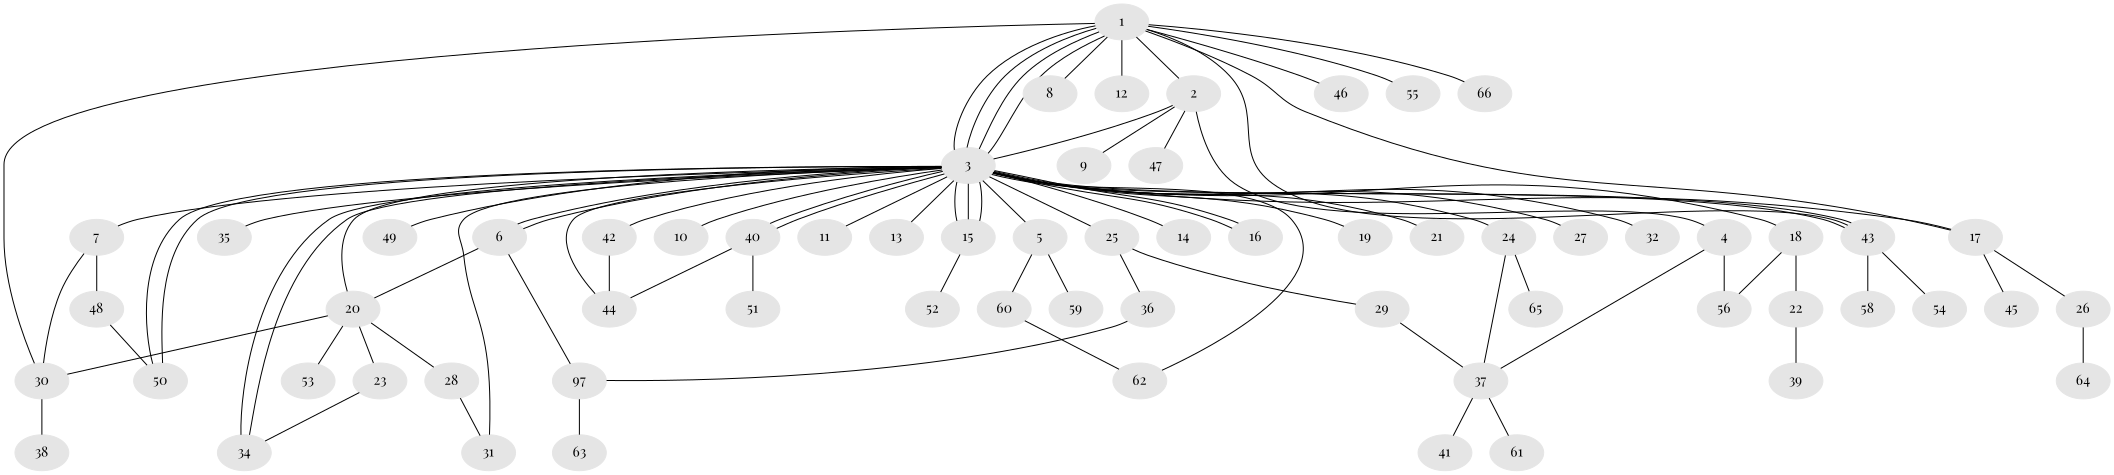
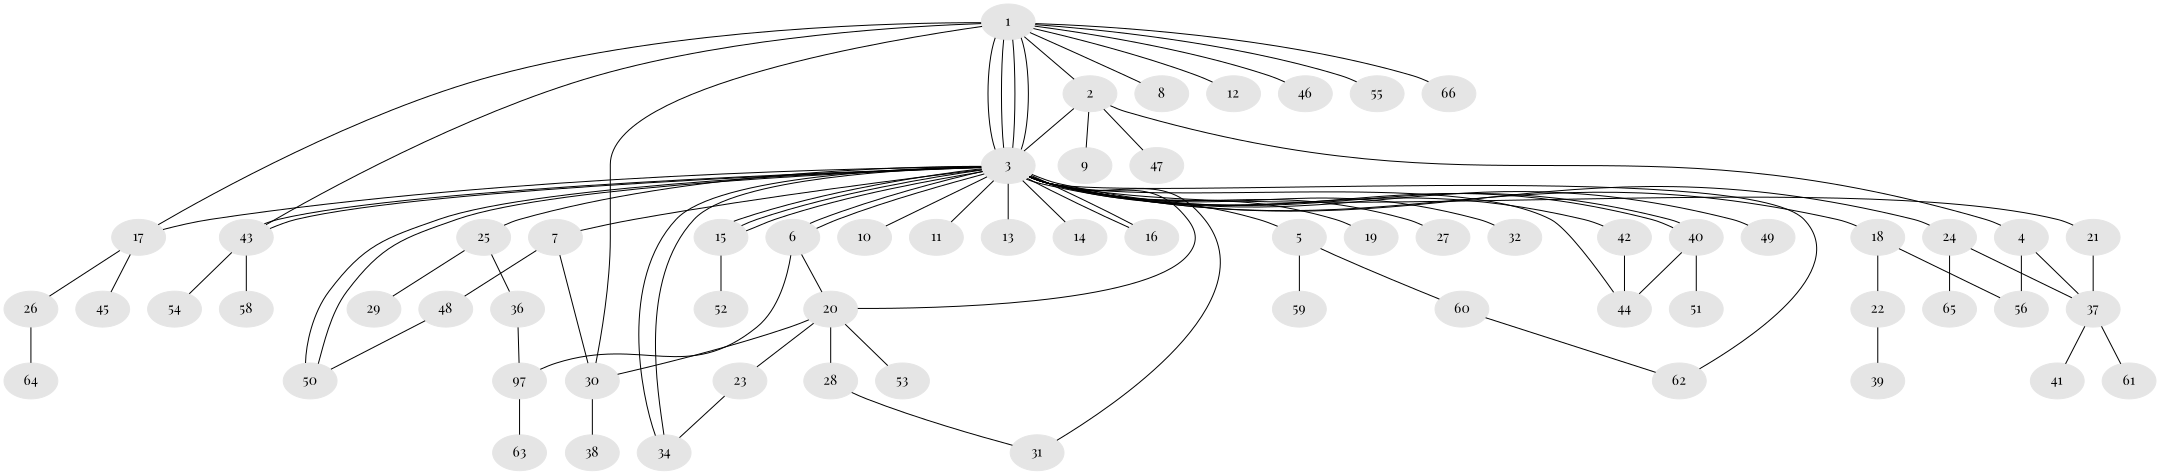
node "35": removed
edge "29" -- "37": now "21" -- "37"
